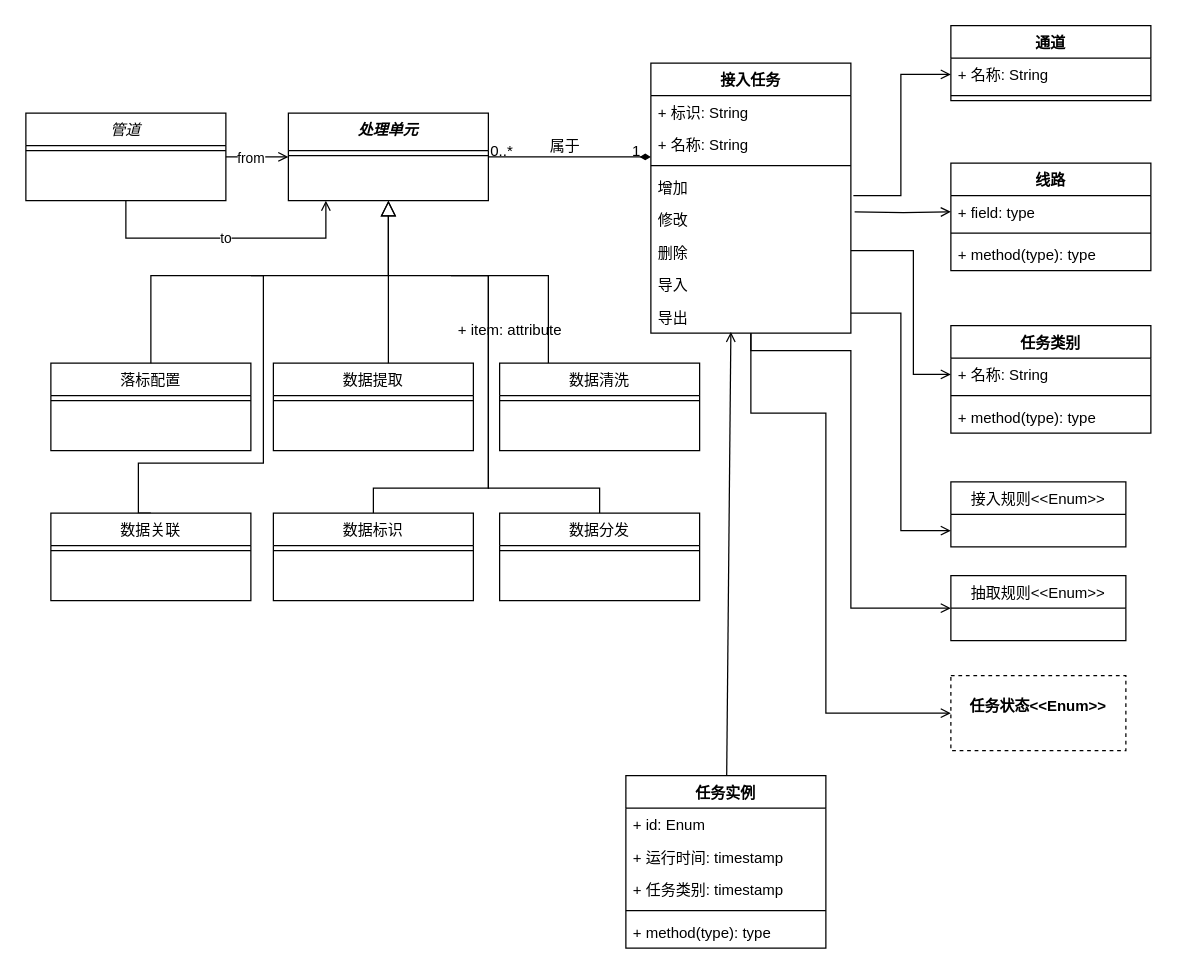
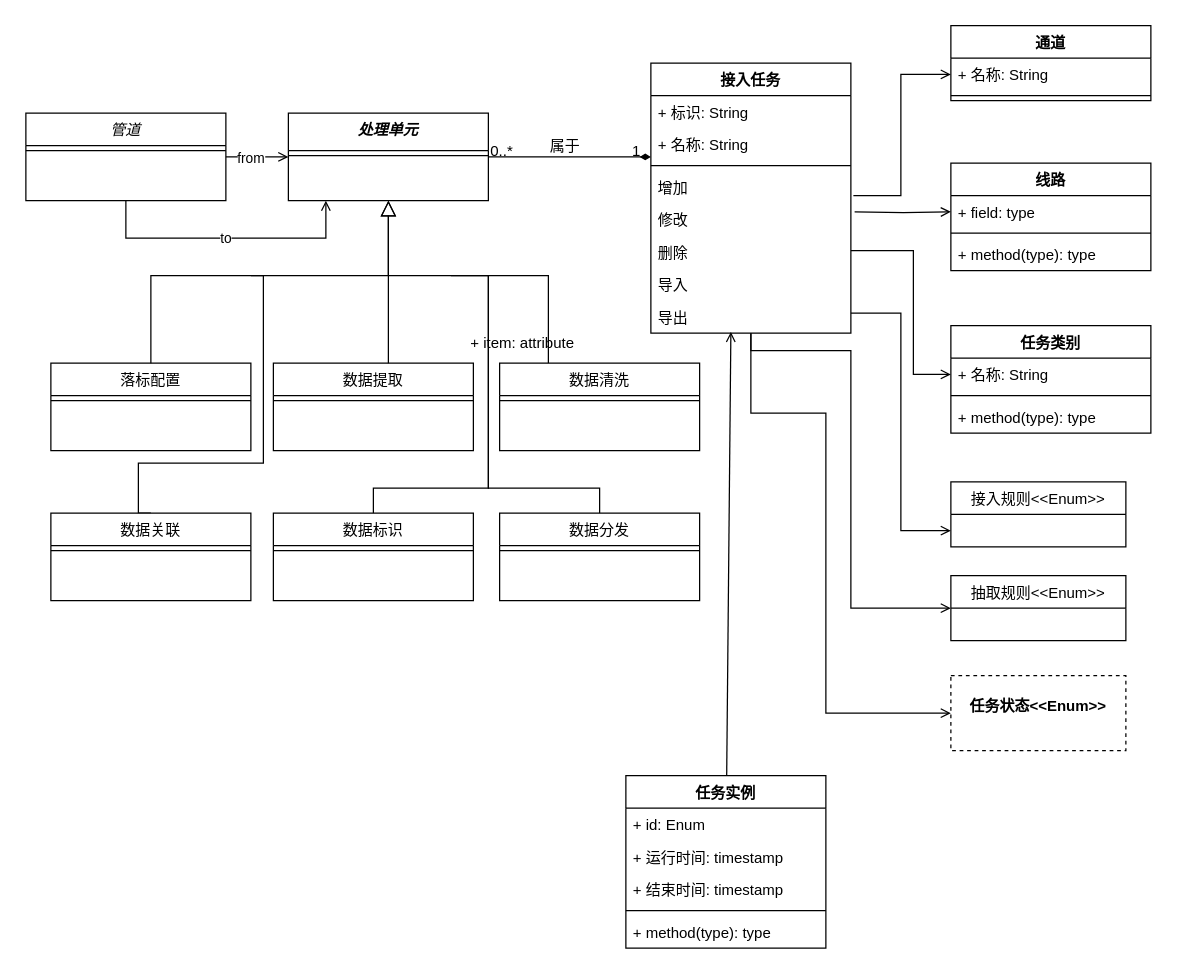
node "+ item: attribute": moved (513, 329) -> (526, 342)
node "+ 任务类别: timestamp": label "+ 任务类别: timestamp" -> "+ 结束时间: timestamp"
